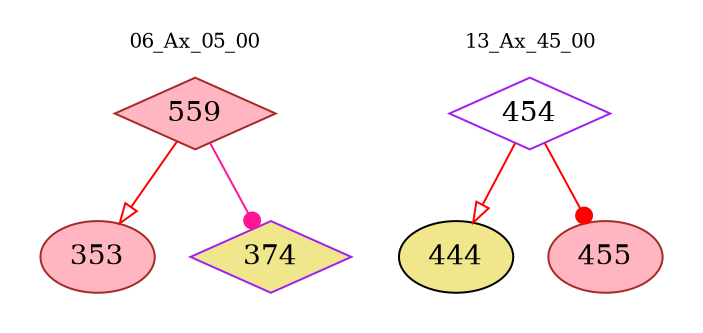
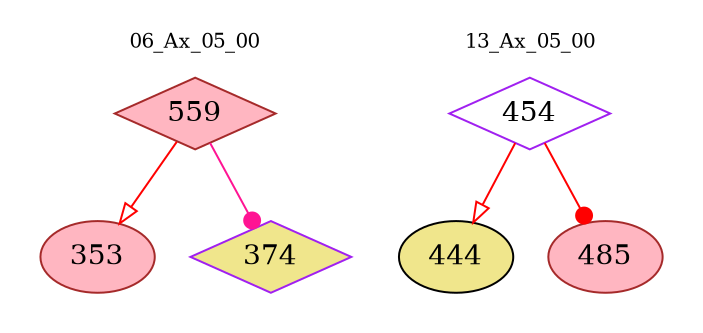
cluster "13_Ax_45_00": label "13_Ax_45_00" -> "13_Ax_05_00"
node "455": label "455" -> "485"
